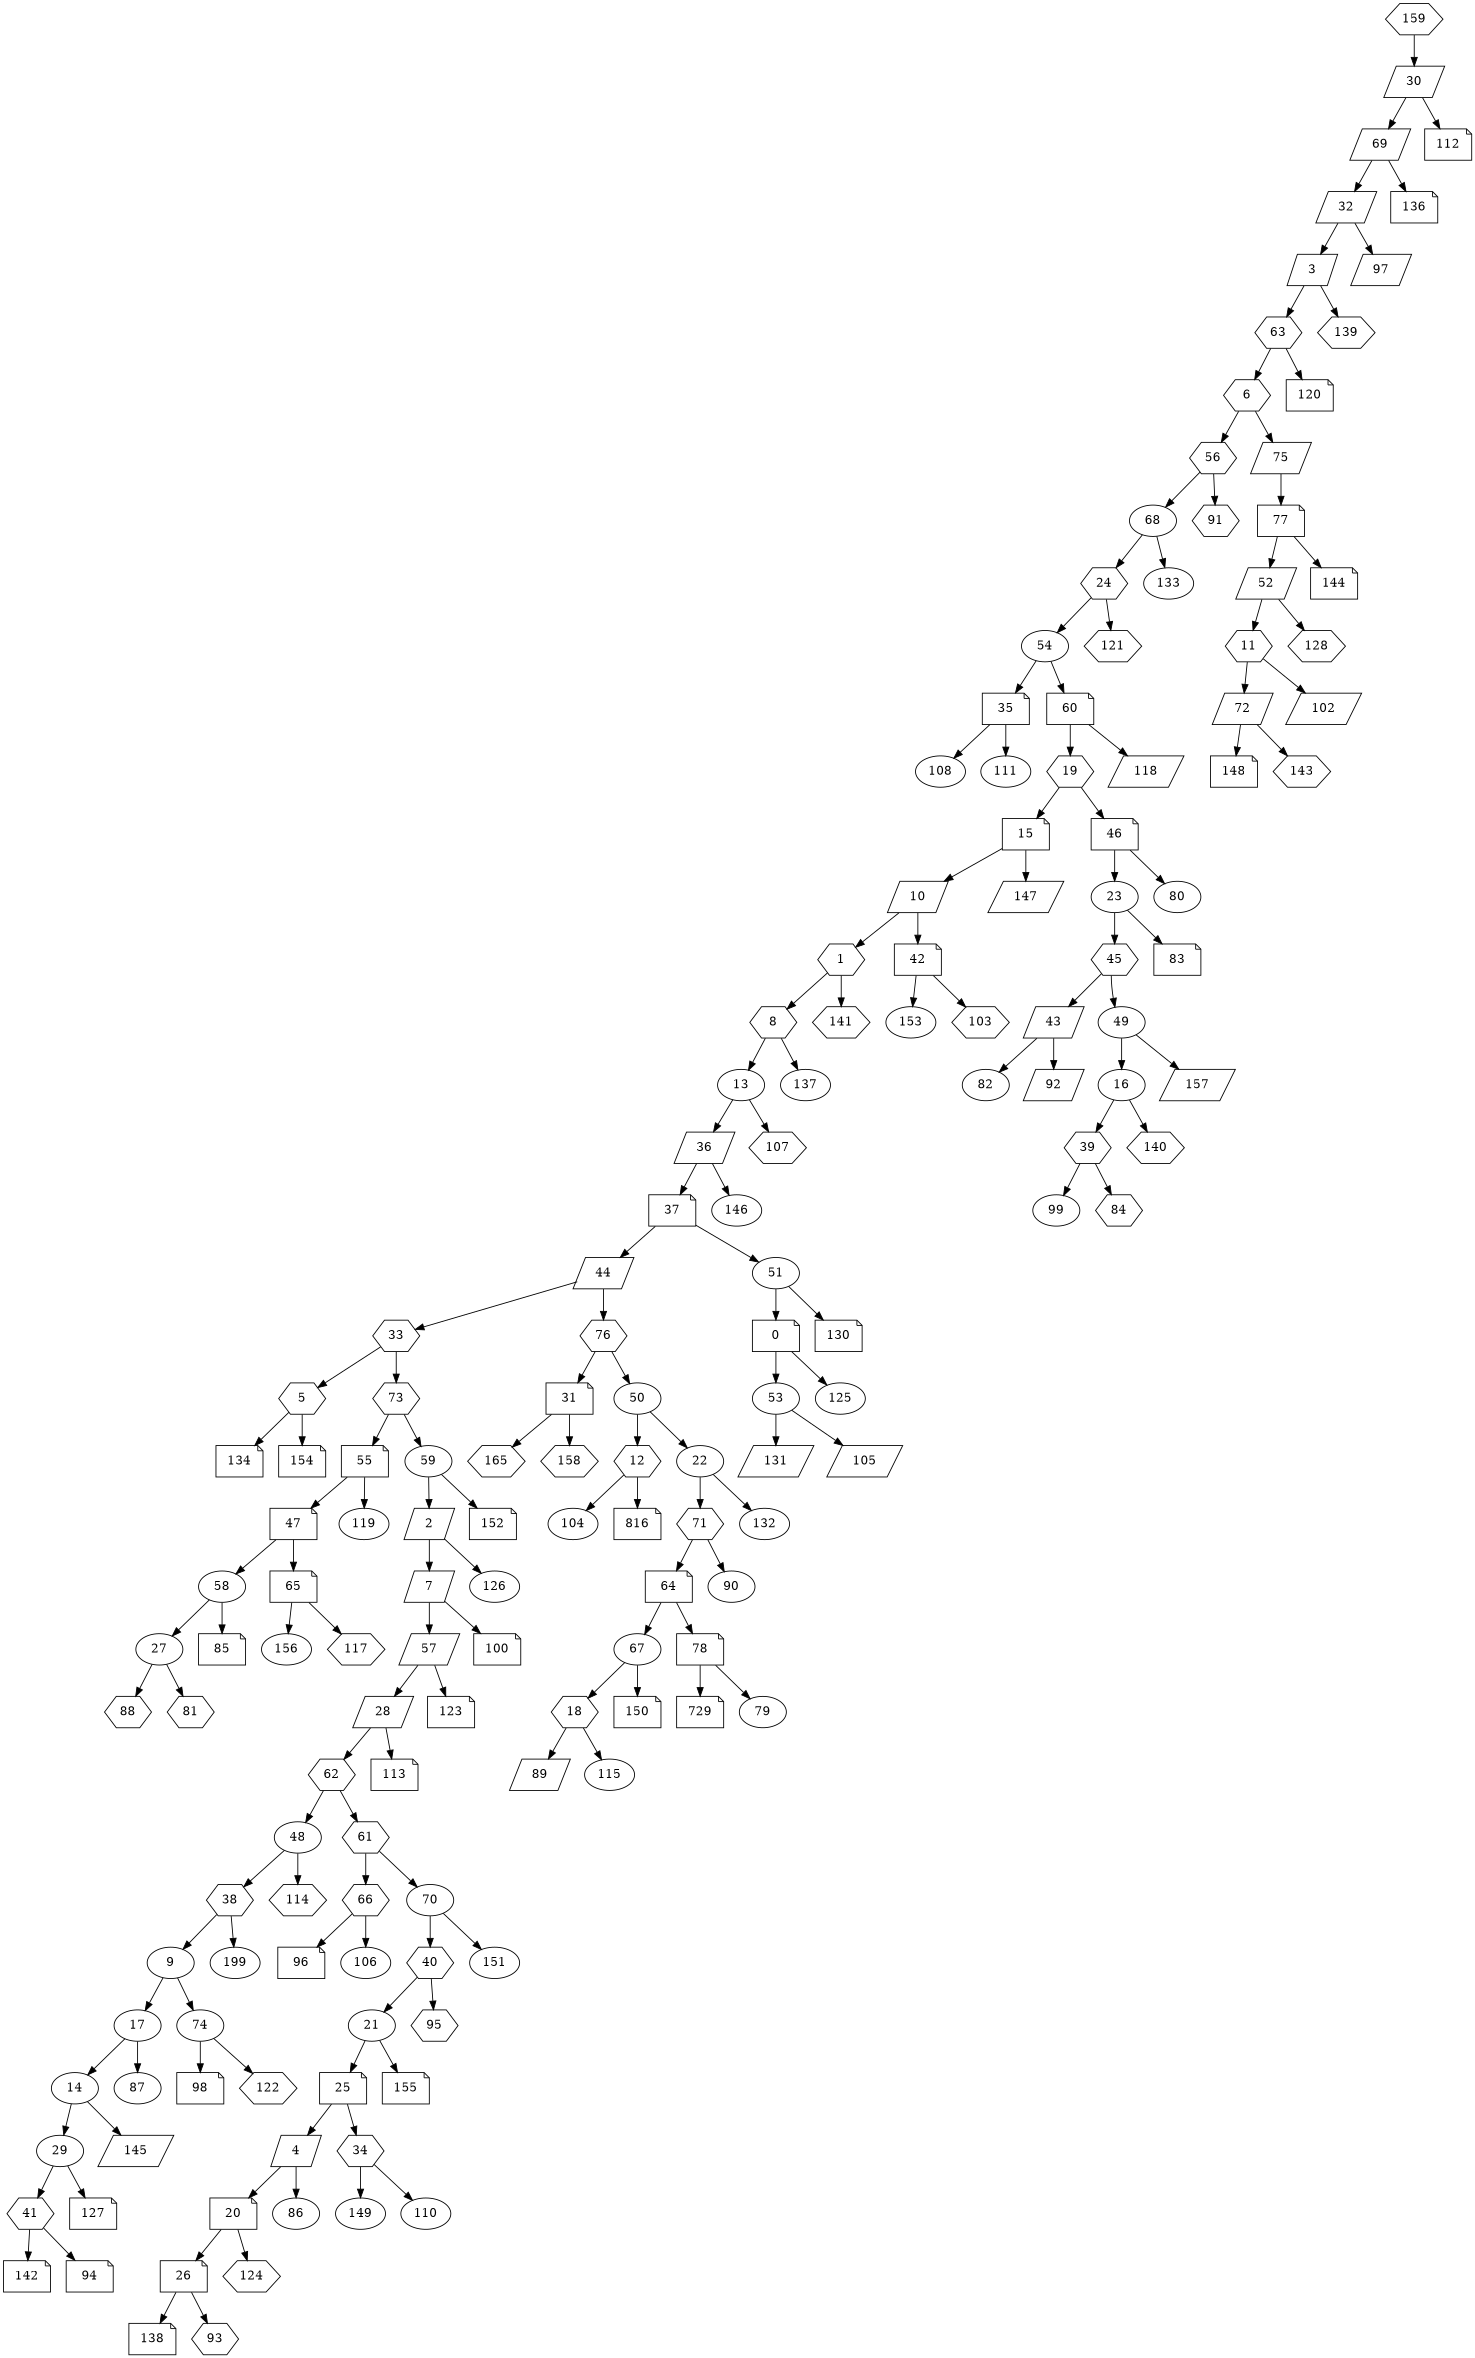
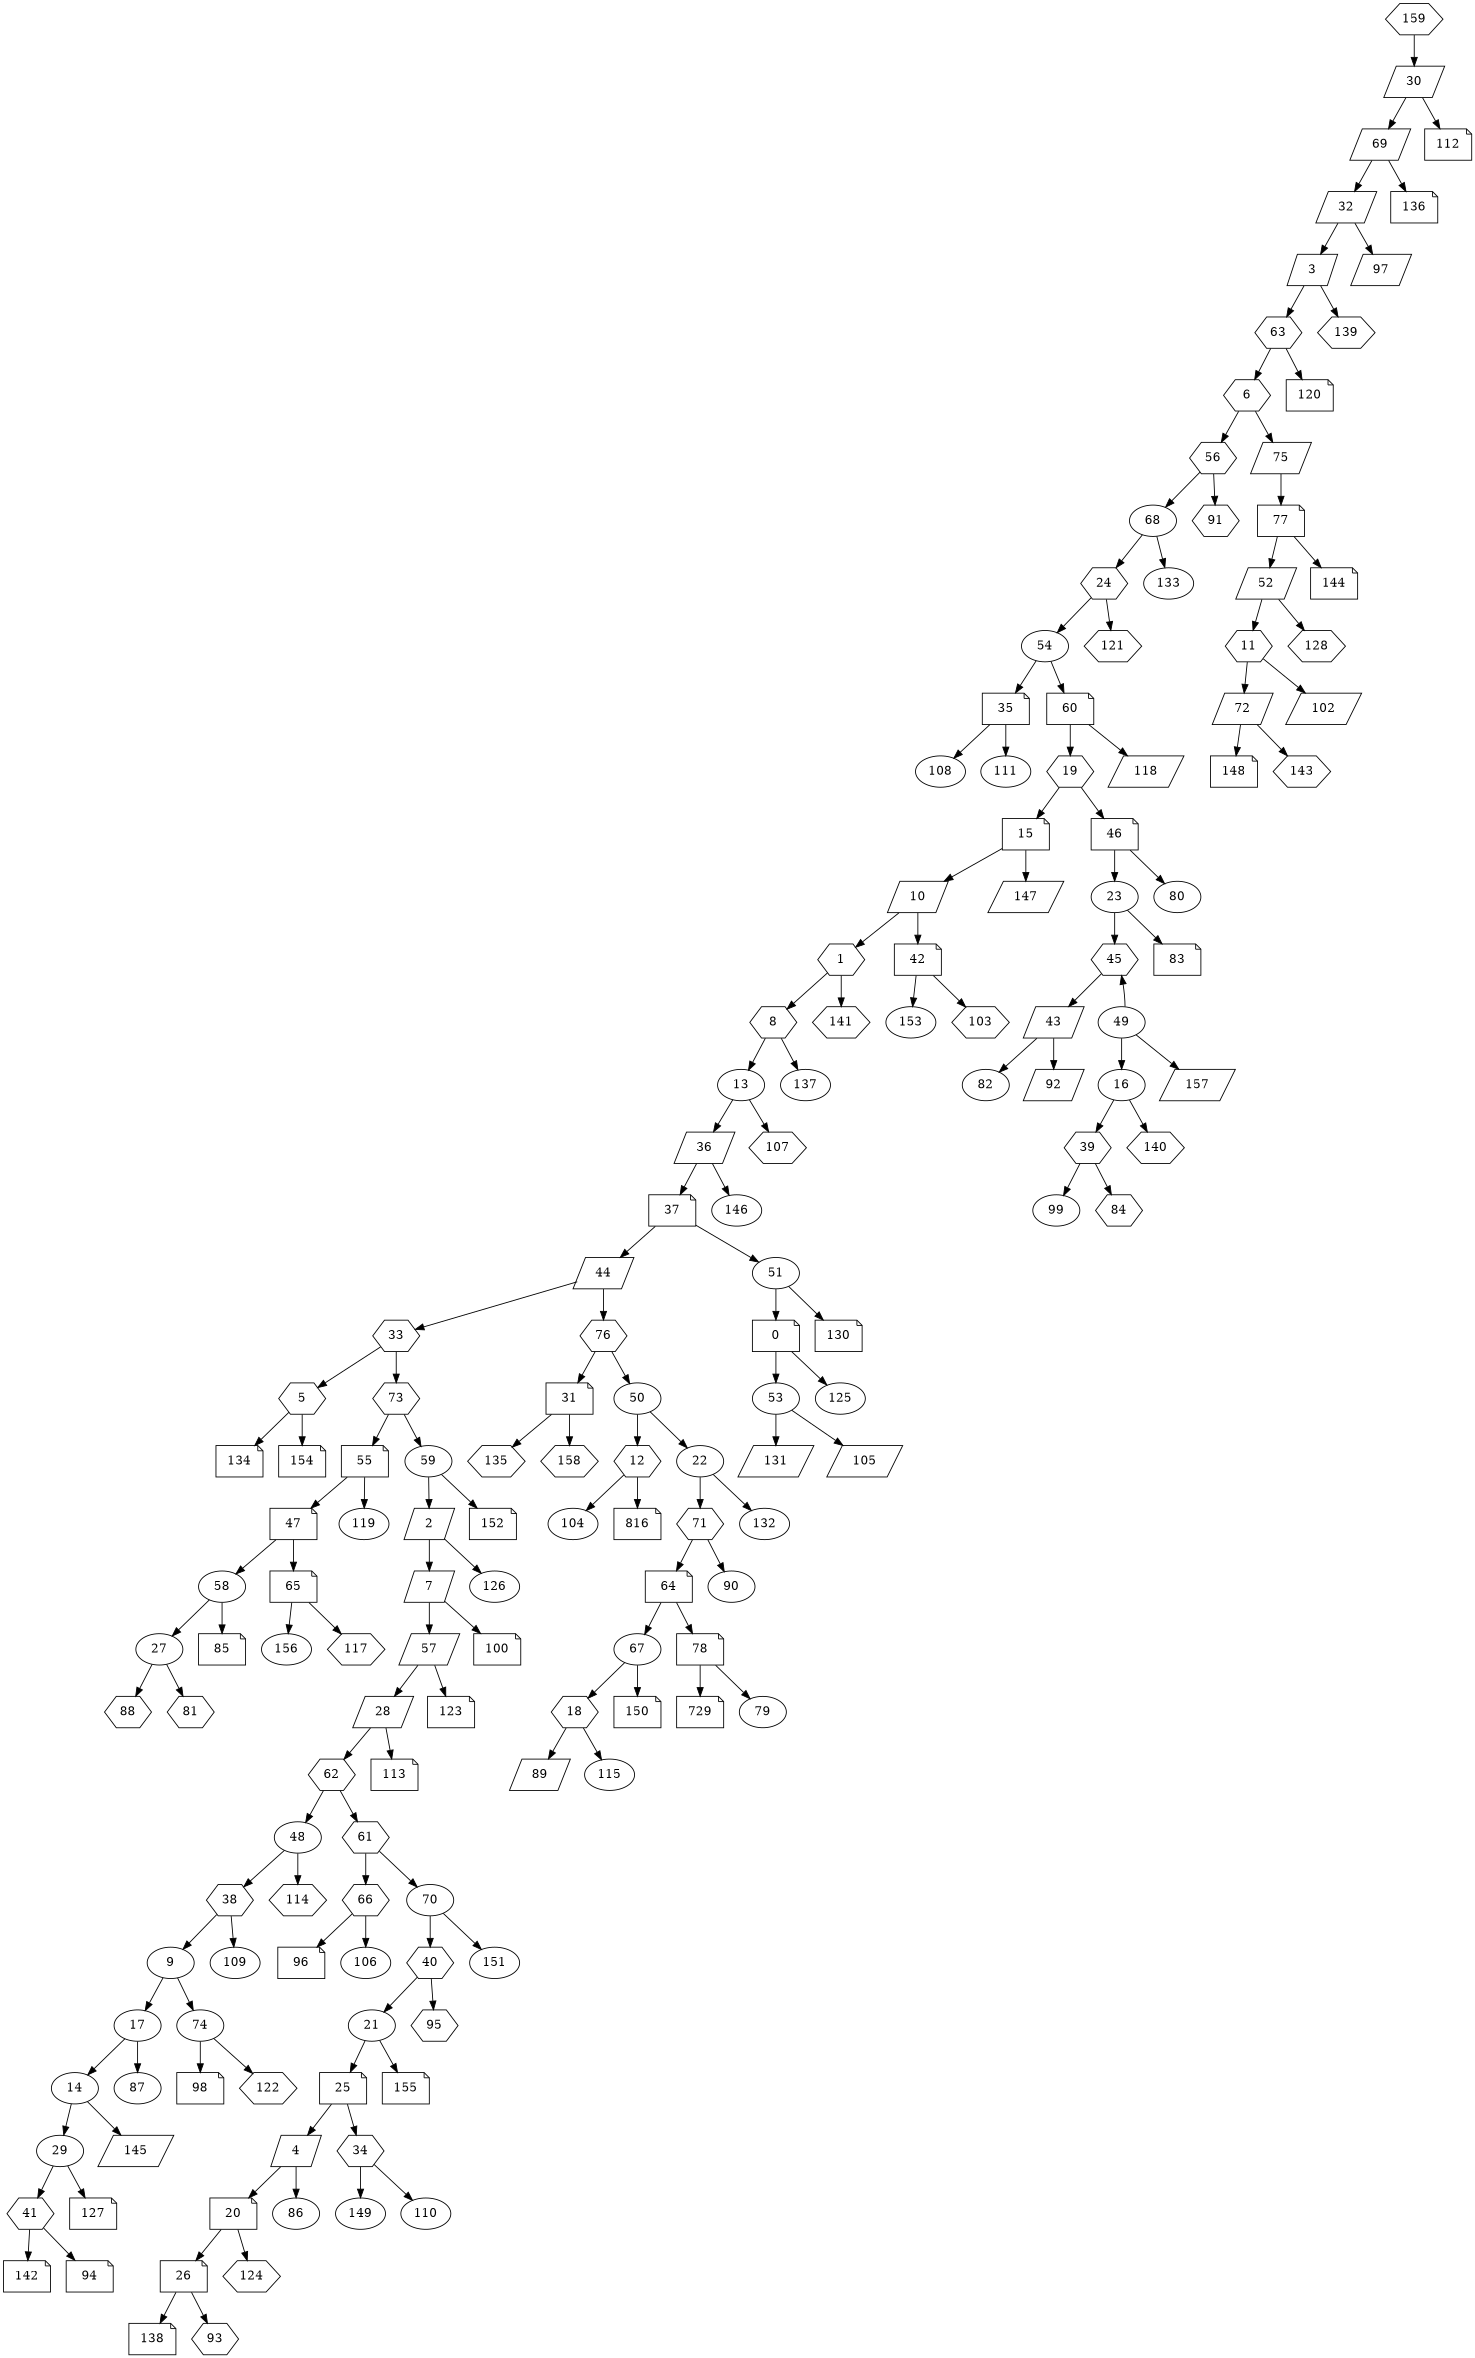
edge "45" -> "49": reversed
node "165": label "165" -> "135"
node "199": label "199" -> "109"
